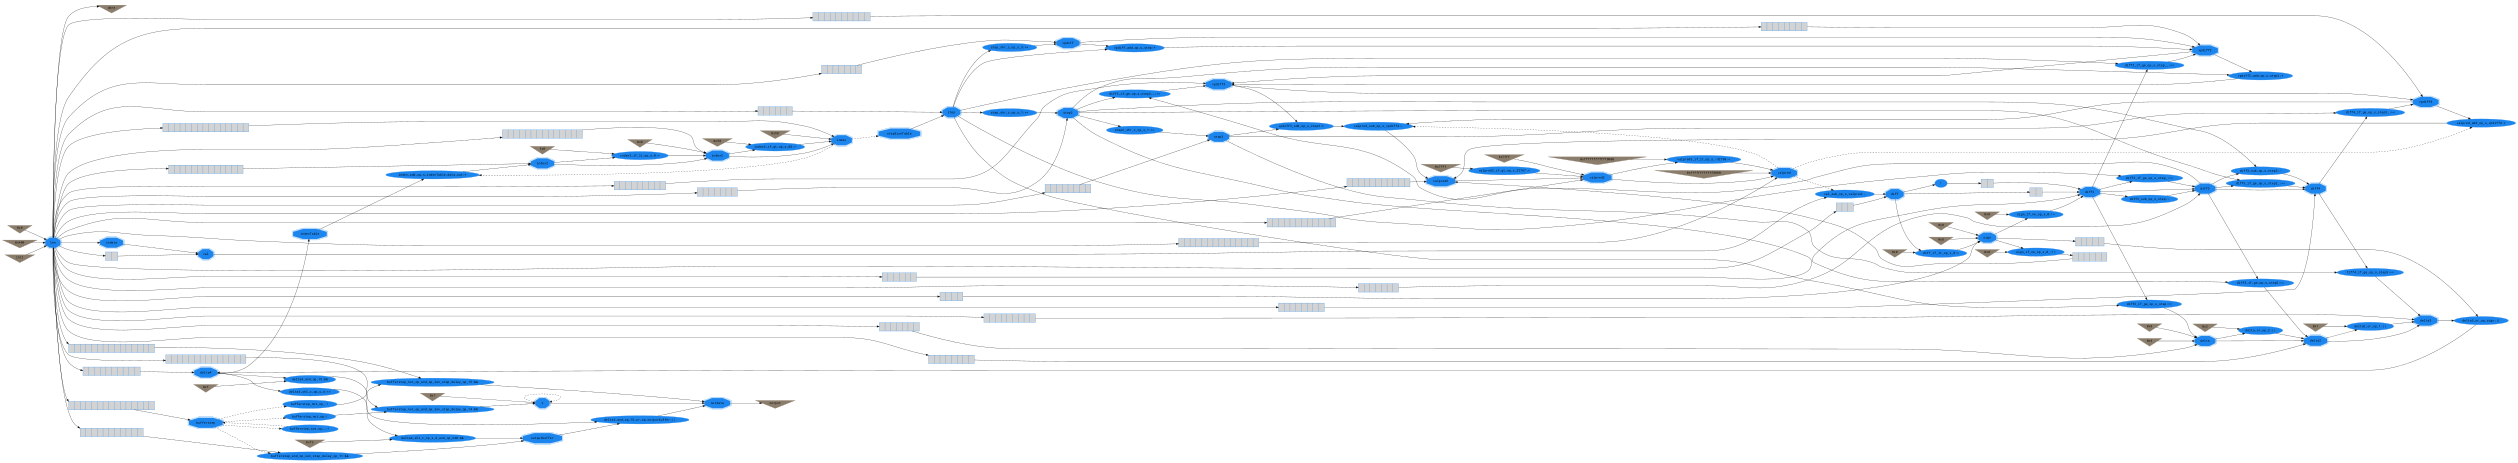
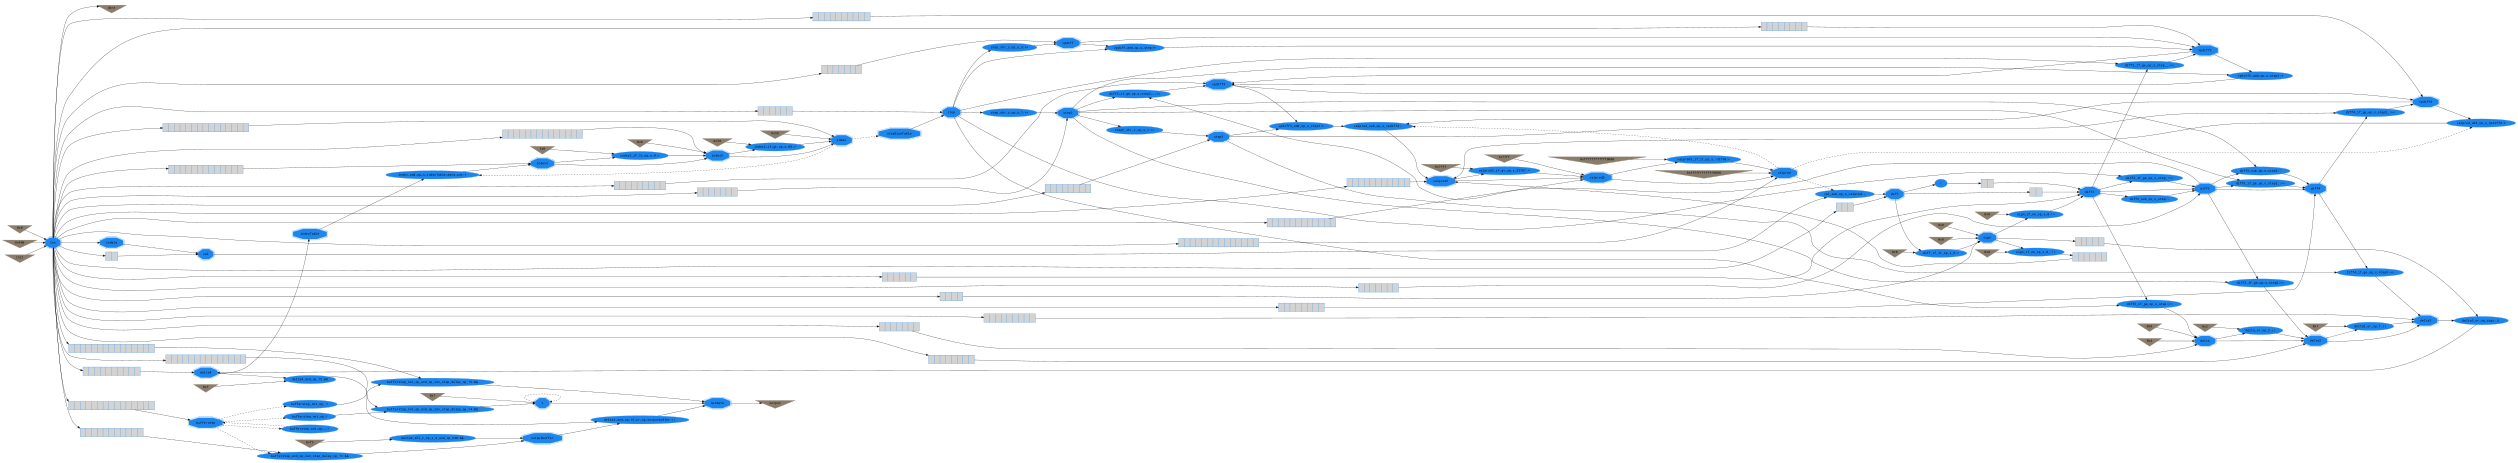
edge "valpred2" -> "valpred2_if_gt_op_s_32767:>": added
node "delta4_shl_c_op_s_4:<<": removed
